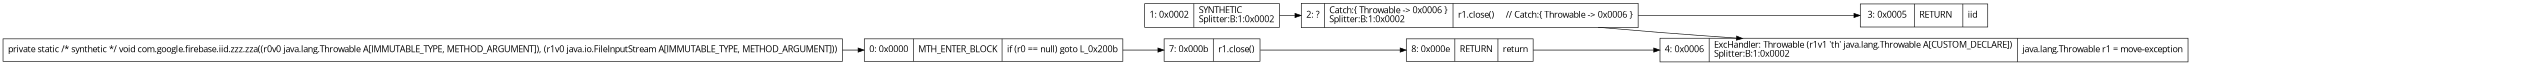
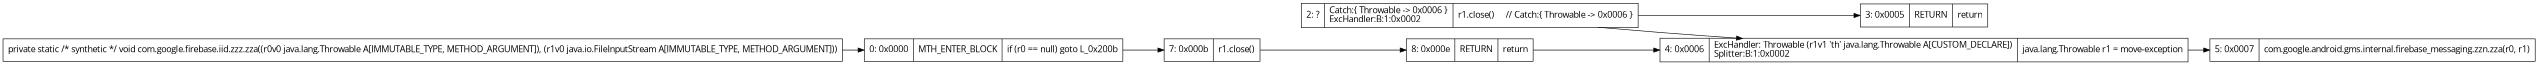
node "1: 0x0002": removed
node "3: 0x0005": text "iid" -> "return"
node "2: ?": text "Splitter:B:1:0x0002" -> "ExcHandler:B:1:0x0002"
node "5: 0x0007": added
